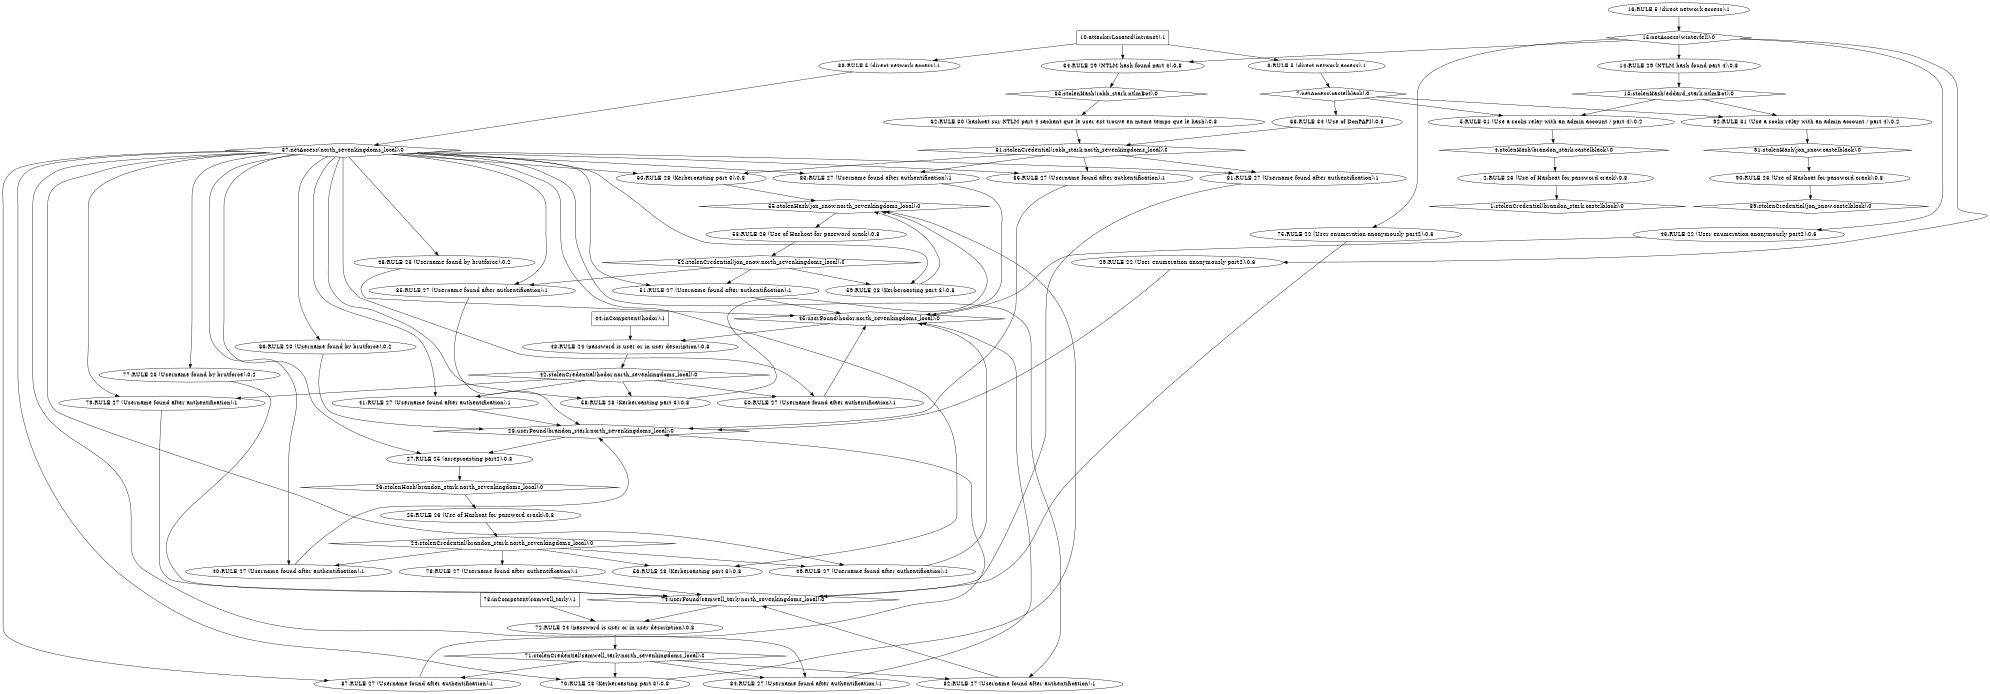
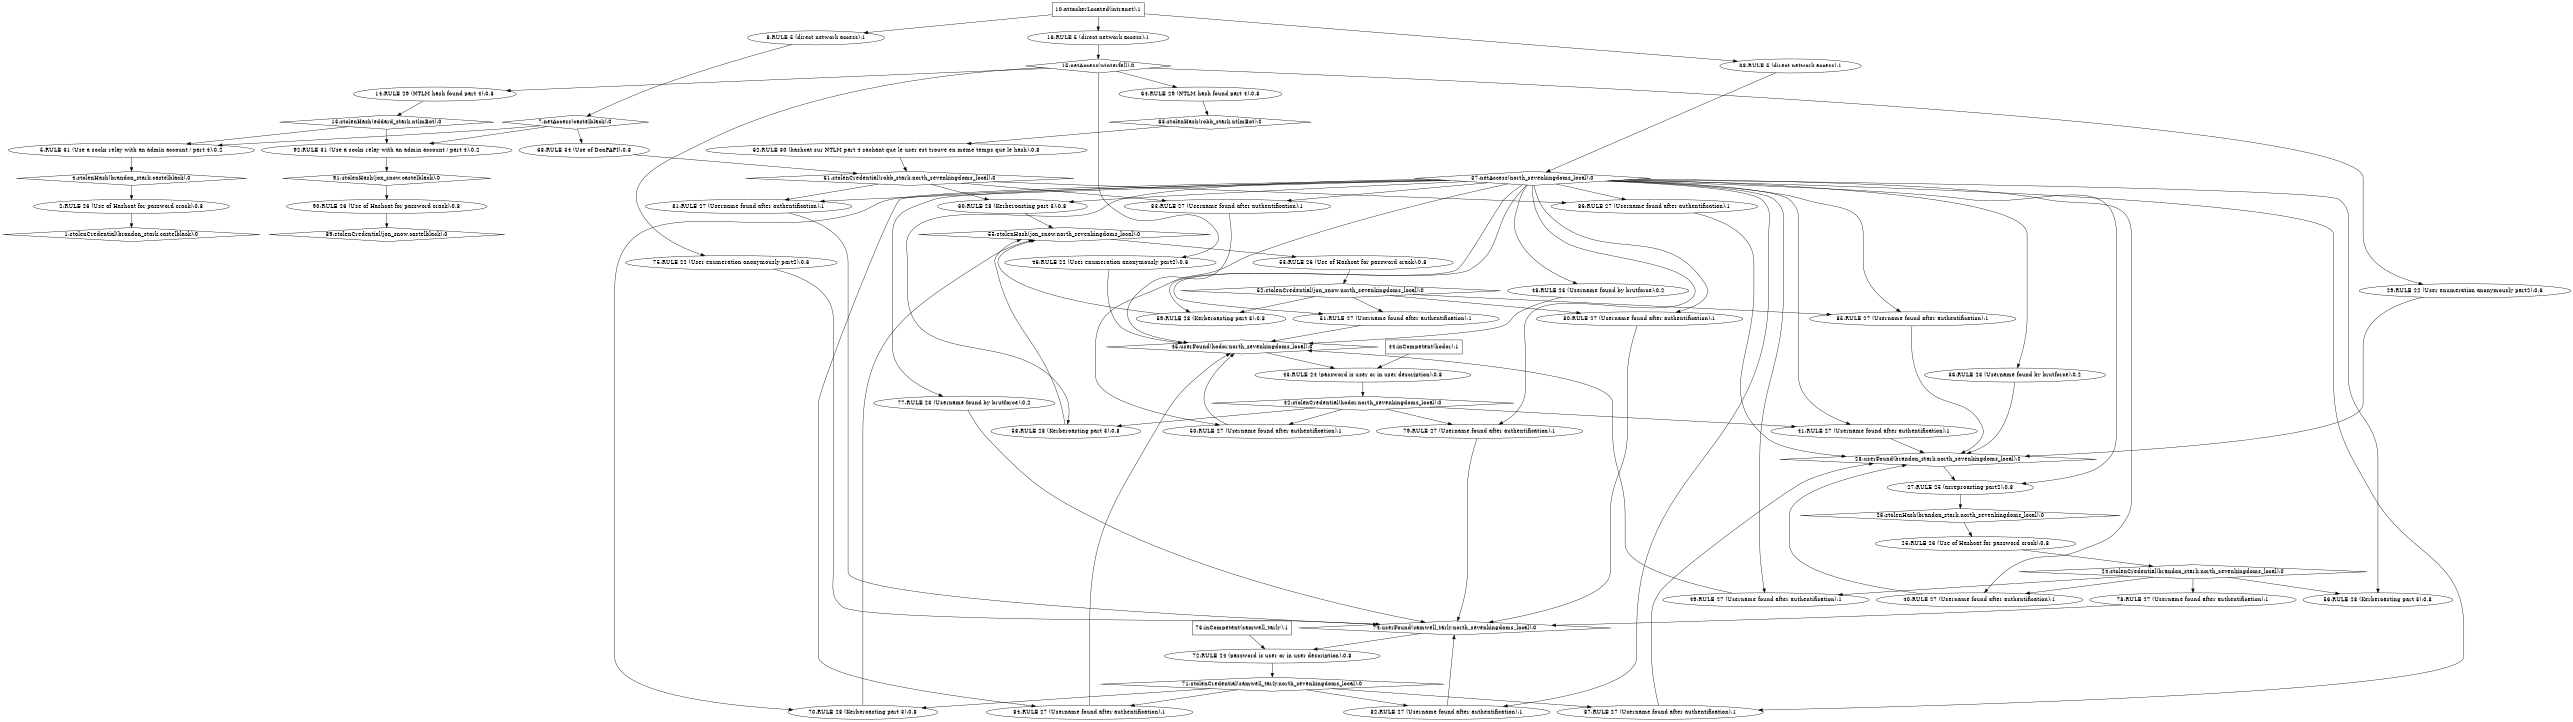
edge "10:attackerLocated(intranet):1" -> "64:RULE 29 (NTLM hash found part 4):0.8": now "10:attackerLocated(intranet):1" -> "16:RULE 5 (direct network access):1"
node "80:RULE 27 (Username found after authentification):1": added
